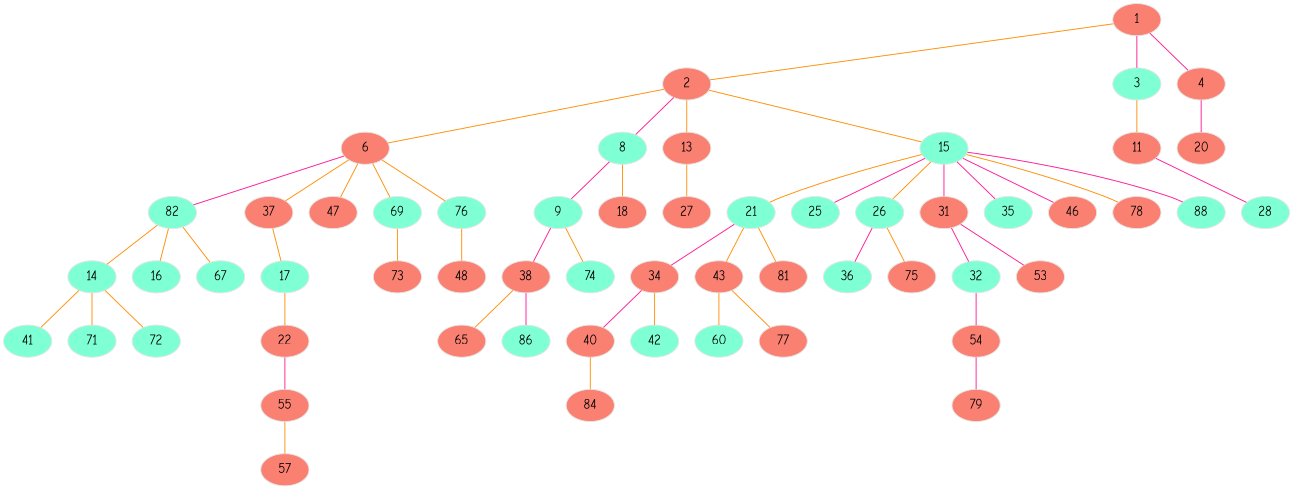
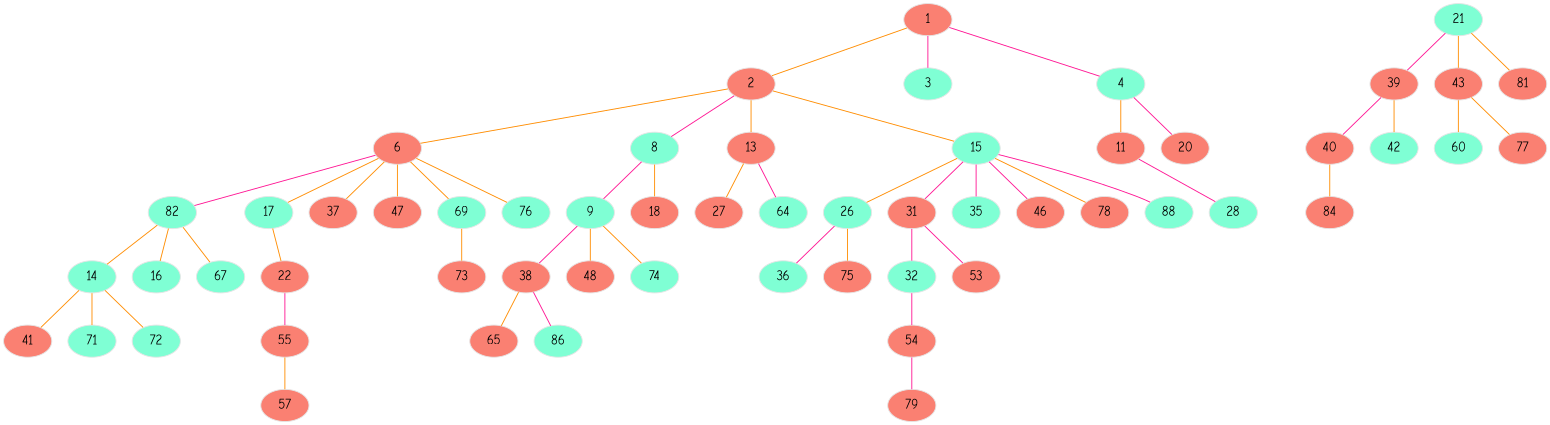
node "4": fillcolor salmon -> aquamarine
edge "3" -- "11": now "4" -- "11"
edge "15" -- "21": removed
node "64": added
node "25": removed
edge "37" -- "17": now "6" -- "17"
edge "76" -- "48": now "9" -- "48"
node "34": label "34" -> "39"
node "41": fillcolor aquamarine -> salmon
